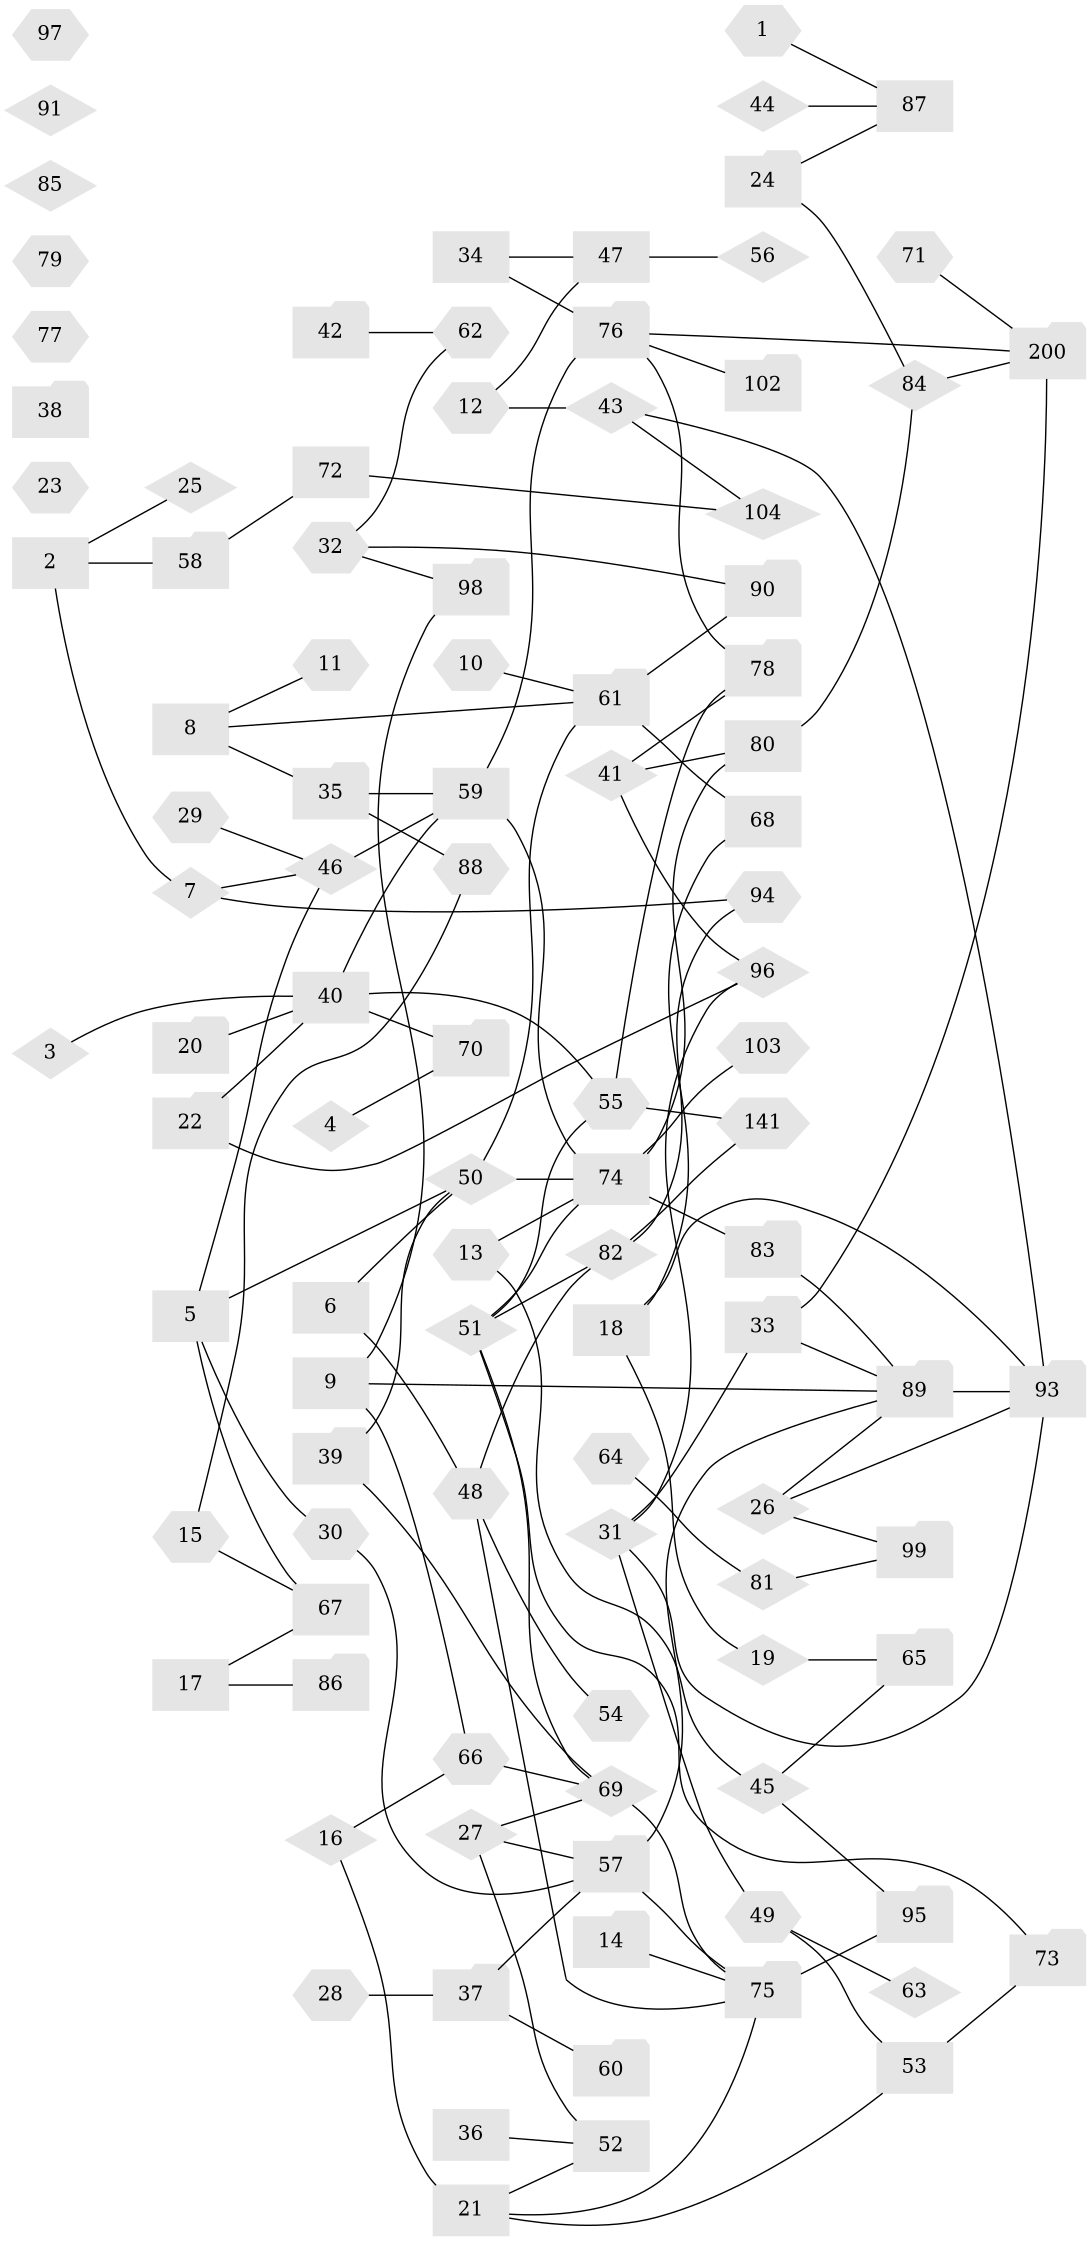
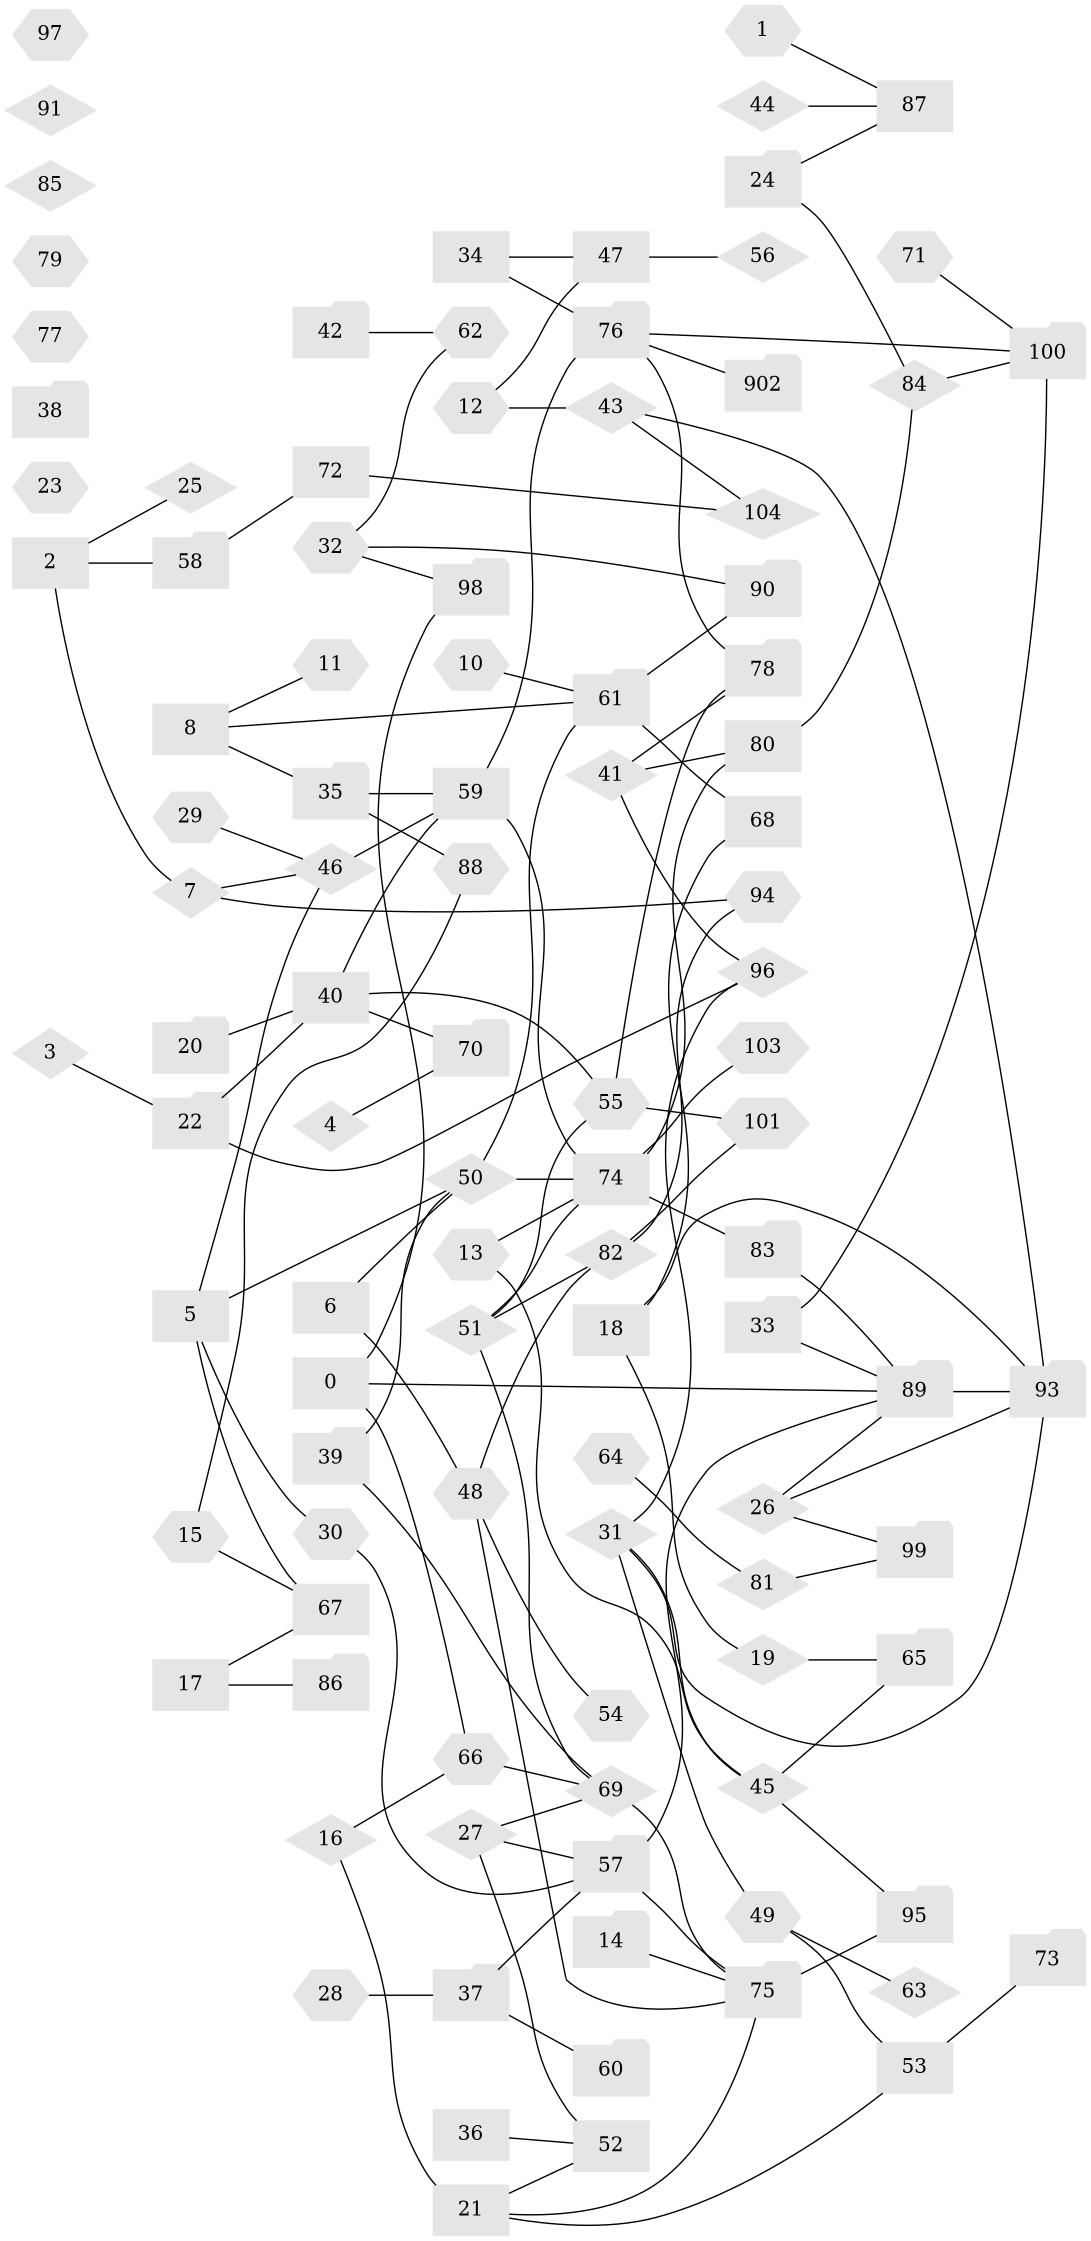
node "200": label "200" -> "100"
node "102": label "102" -> "902"
edge "40" -- "3": now "22" -- "3"
node "141": label "141" -> "101"
node "9": label "9" -> "0"
edge "33" -- "31": now "45" -- "31"
edge "51" -- "73": removed
